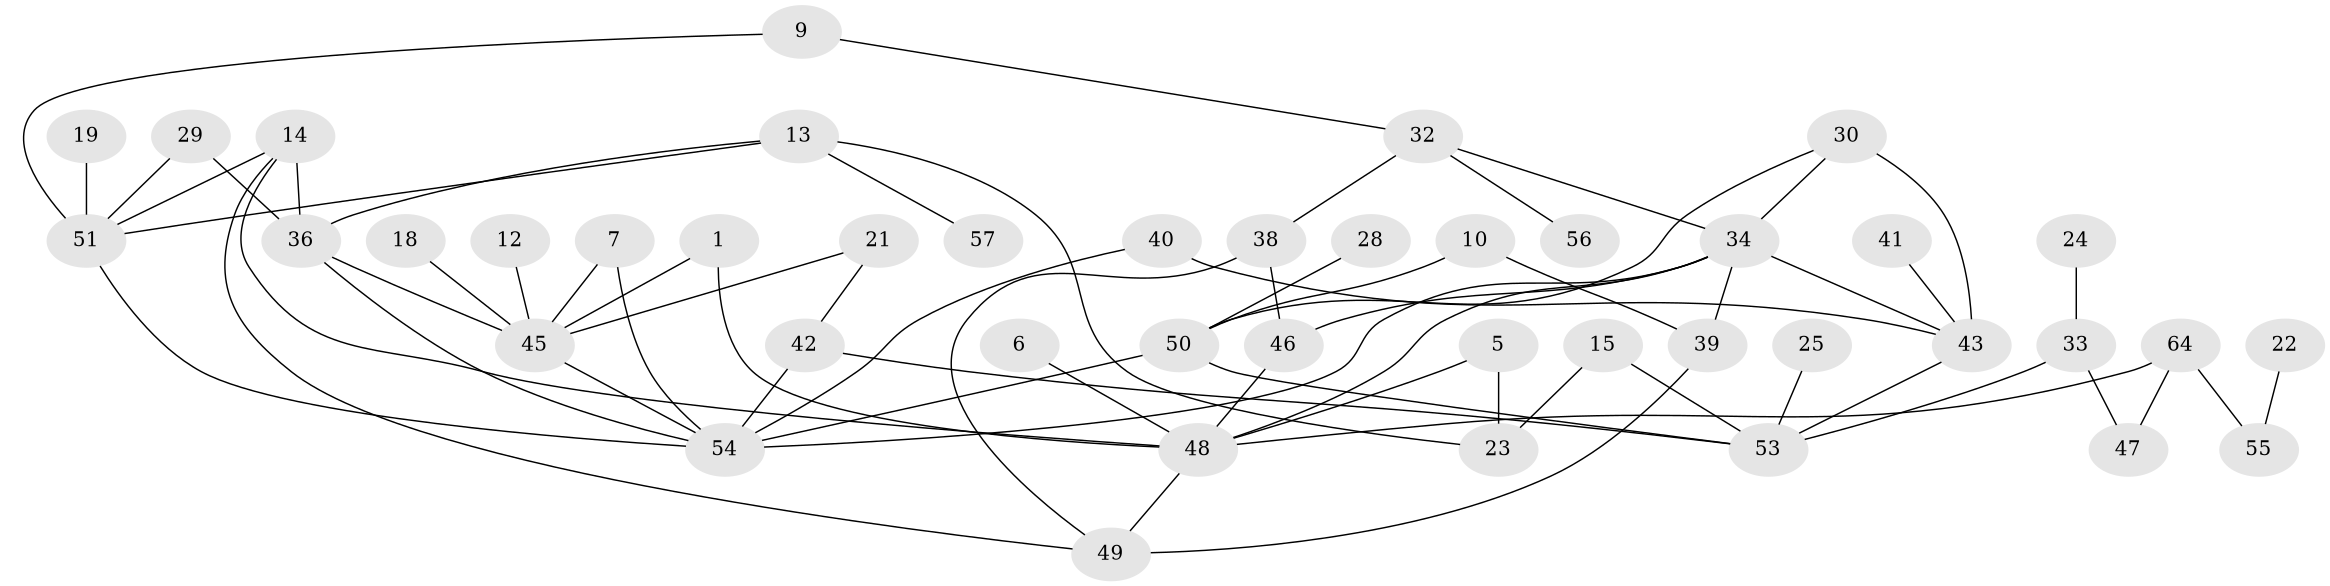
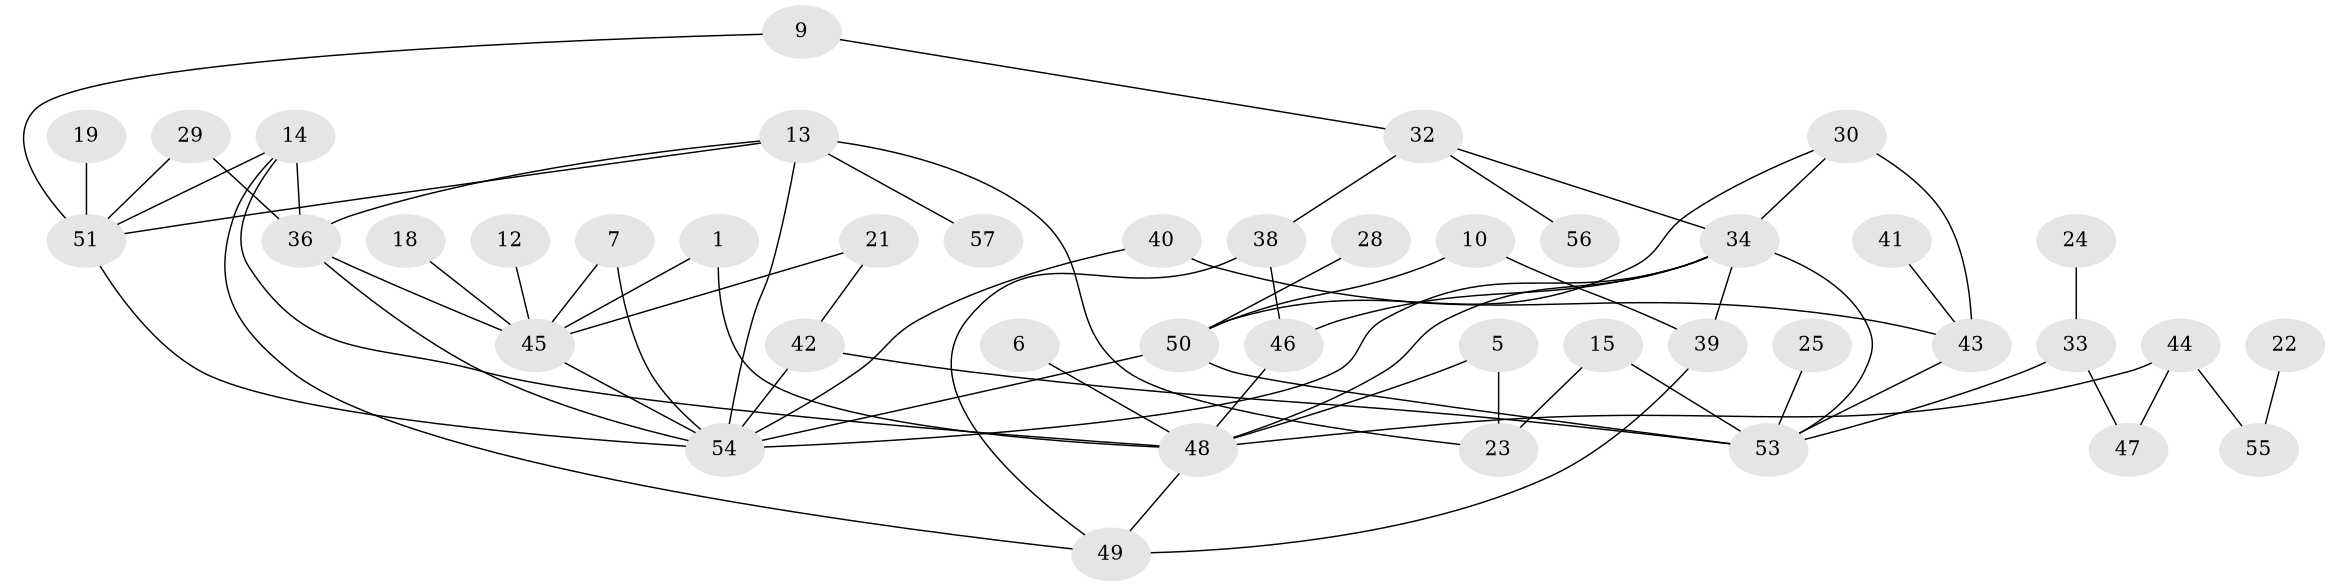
edge "13" -- "54": added
edge "34" -- "43": now "34" -- "53"
node "64": label "64" -> "44"
